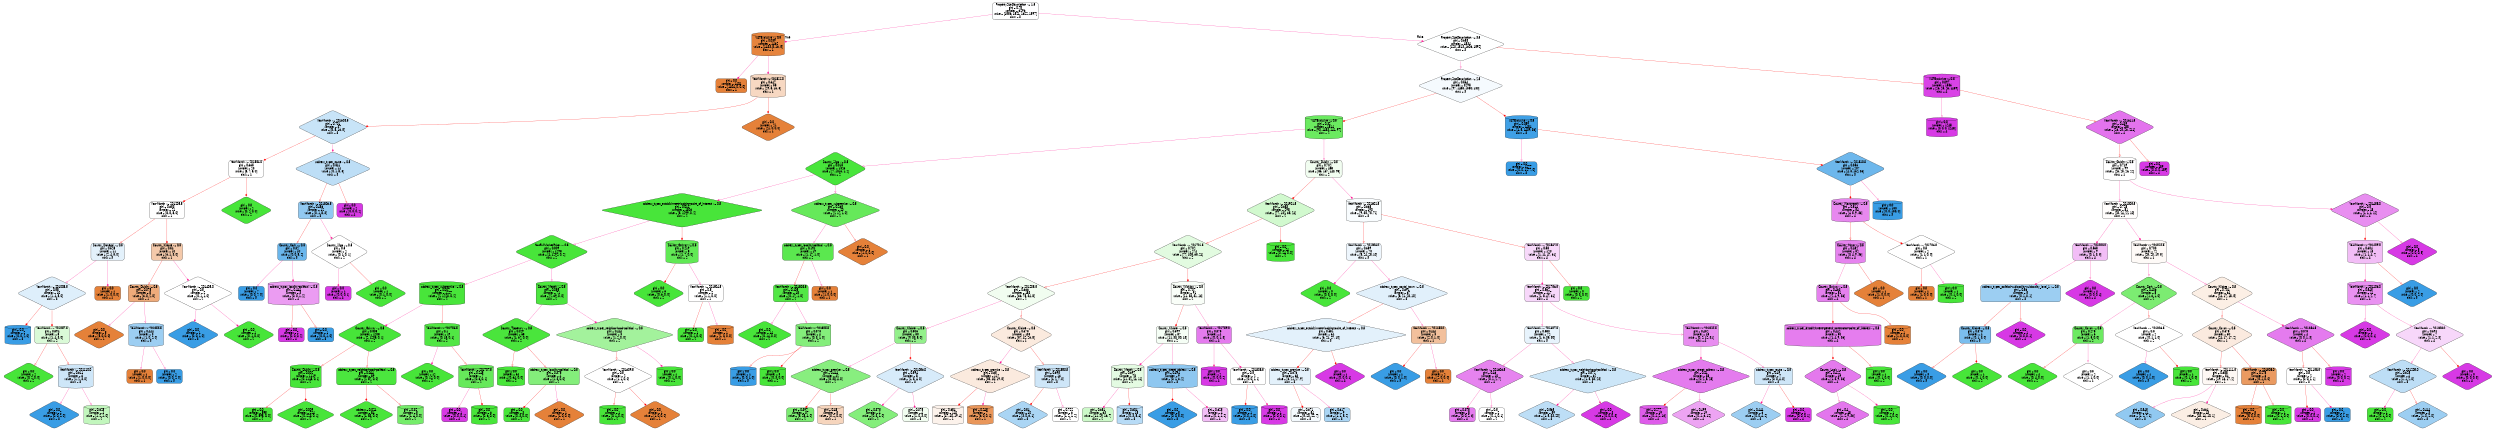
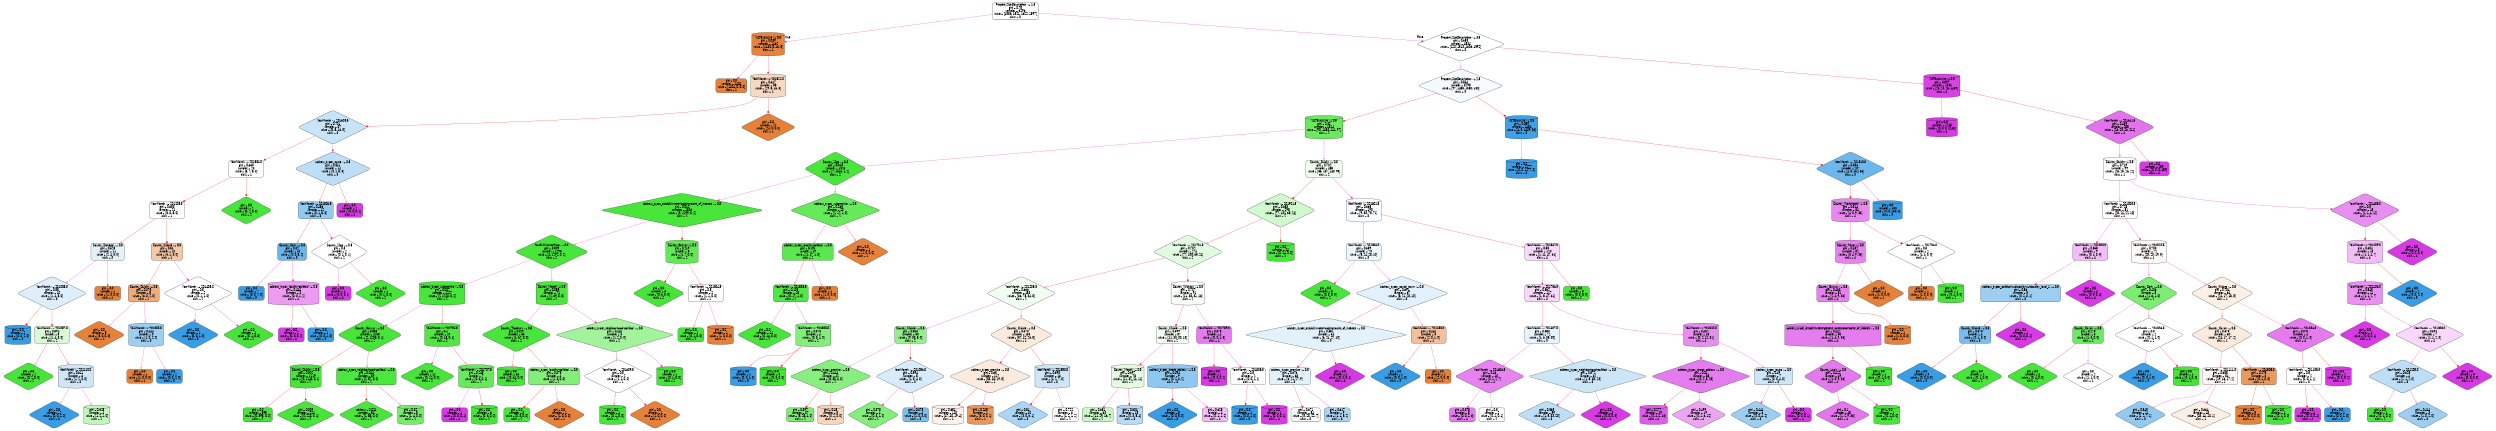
node "gini = 0.0 samples = 1277 value = [0, 0, 1277, 0] class = 3": shape box -> cylinder
node "gini = 0.375 samples = 4 value = [1, 0, 3, 0] class = 3": fillcolor #f1fdf0 -> #7bbeee
node "gini = 0.245 samples = 7 value = [6, 0, 0, 1] class = 1": label "gini = 0.245 samples = 7 value = [6, 0, 0, 1] class = 1" -> "gini = 0.245 samples = 1 value = [6, 0, 0, 1] class = 1"
